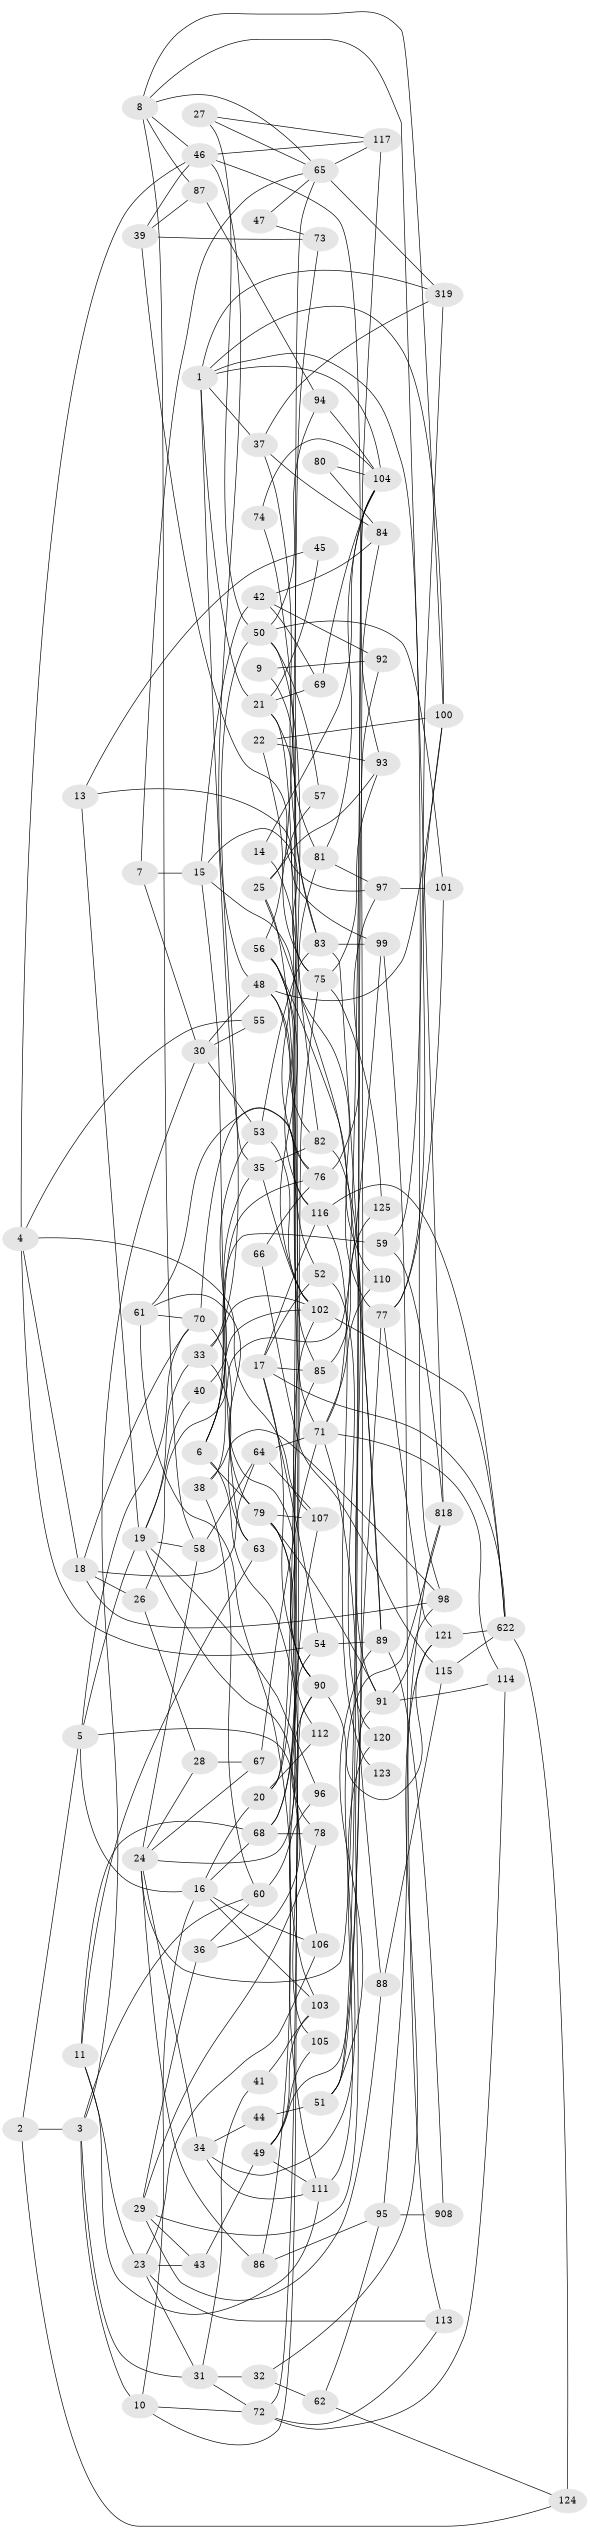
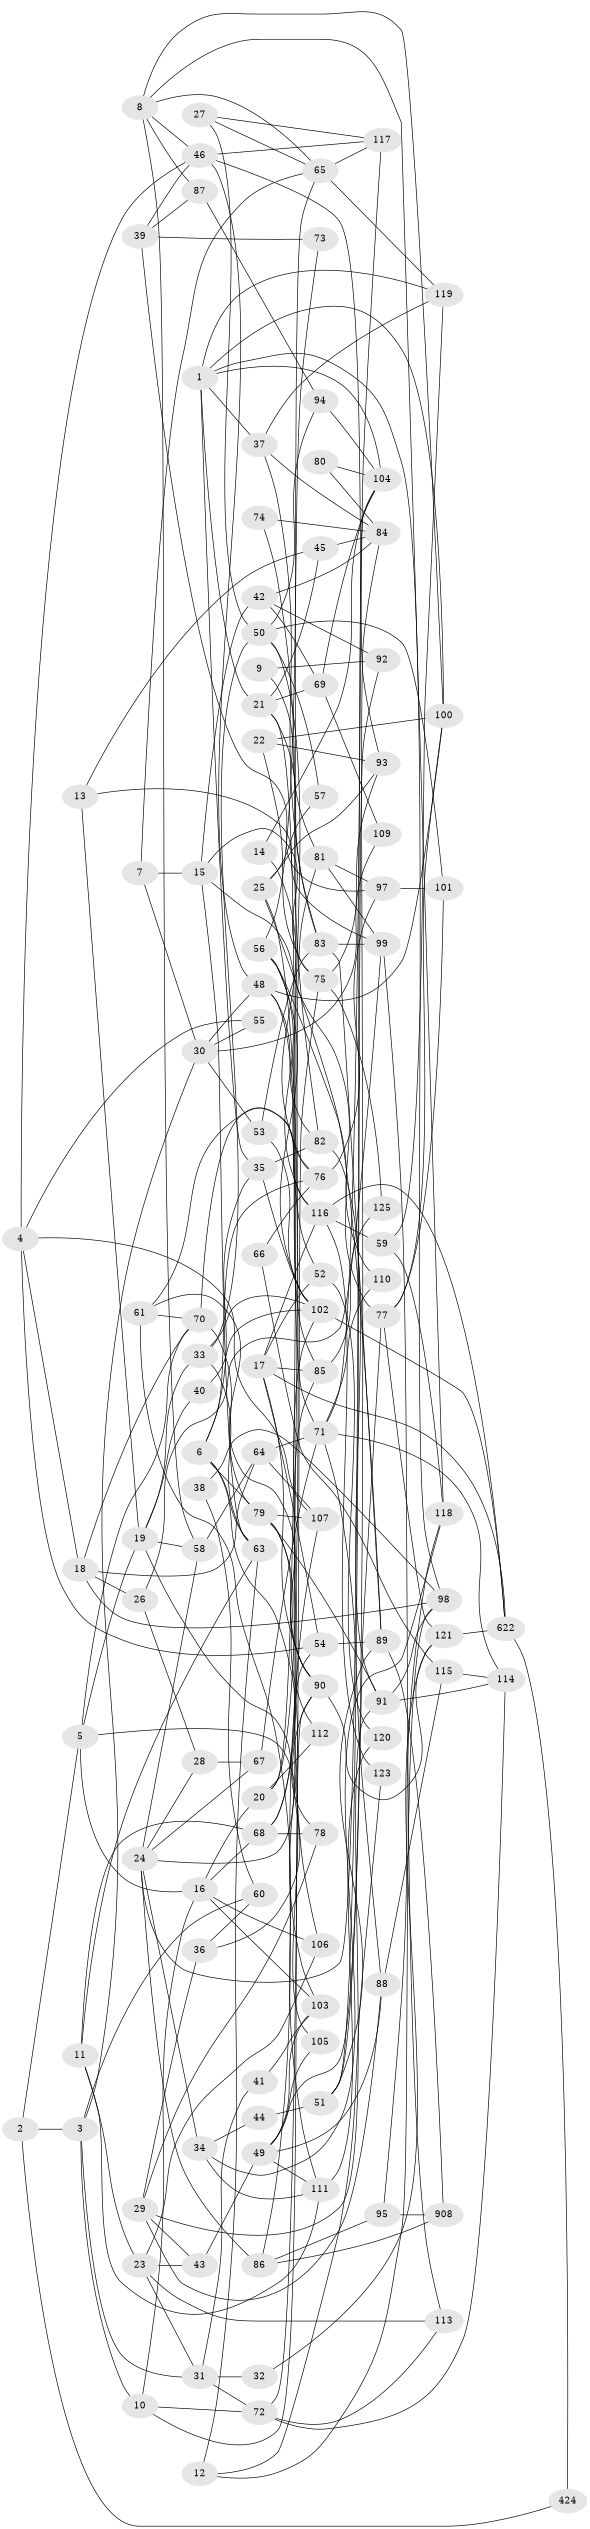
node "47": removed
node "319": label "319" -> "119"
edge "104" -- "74": now "84" -- "74"
edge "84" -- "45": added
edge "104" -- "81": now "99" -- "81"
node "109": added
edge "59" -- "38": now "59" -- "116"
edge "53" -- "6": now "63" -- "6"
node "818": label "818" -> "118"
edge "622" -- "115": now "114" -- "115"
node "96": removed
edge "88" -- "49": added
edge "908" -- "86": added
node "62": removed
node "12": added
node "124": label "124" -> "424"
